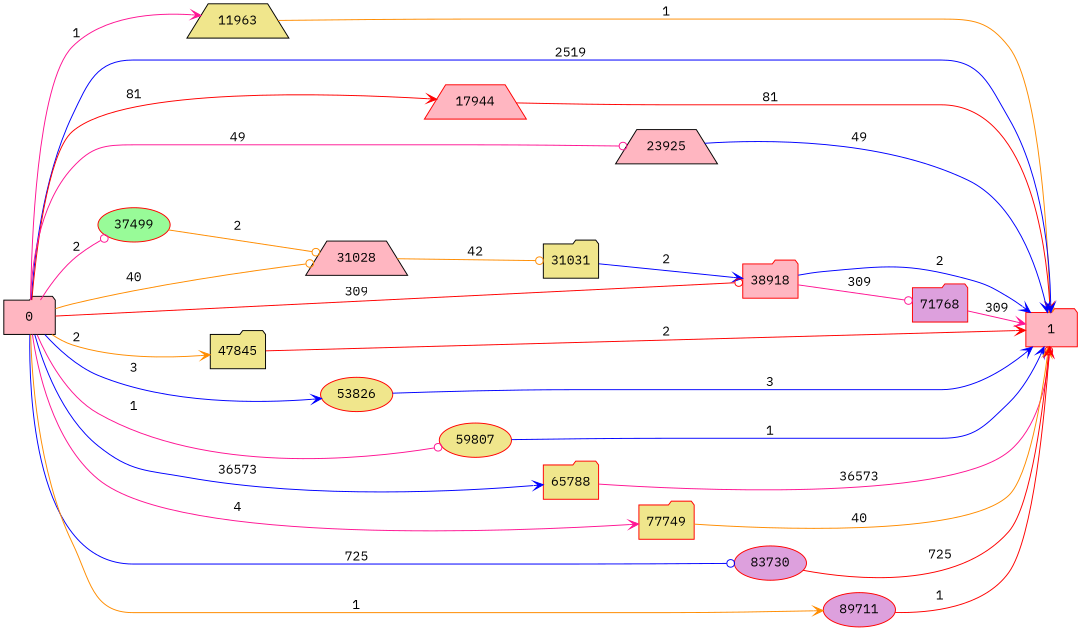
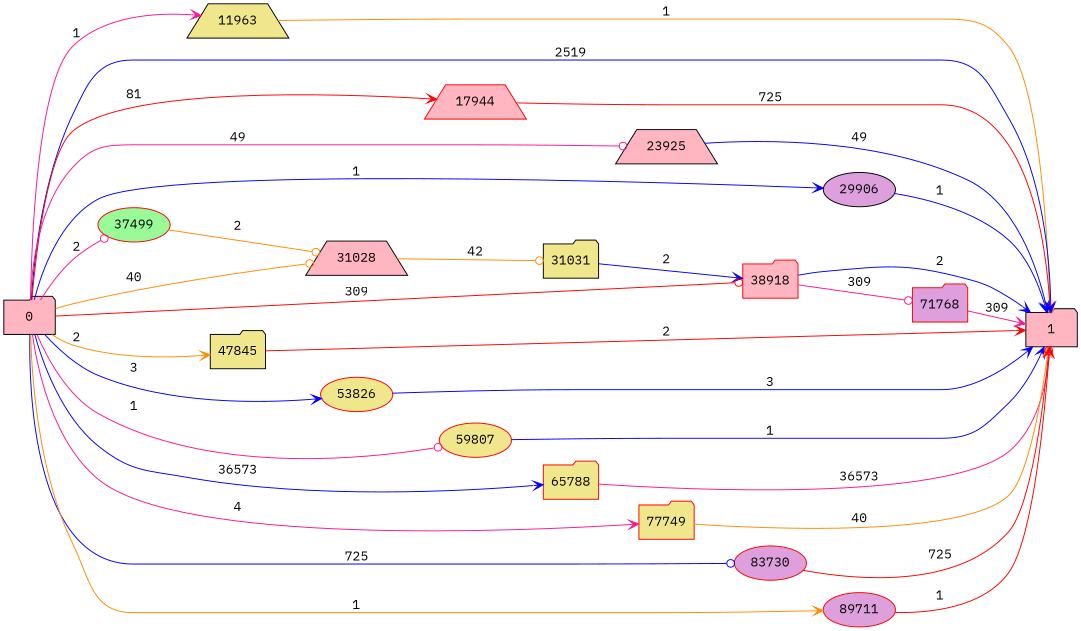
edge "17944" -> "1": label "81" -> "725"
node "29906": added
node "1": color red -> black
